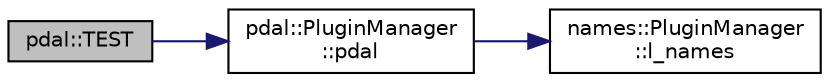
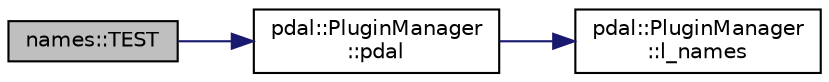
node "pdal::TEST": label "pdal::TEST" -> "names::TEST"
node "names::PluginManager ::l_names": label "names::PluginManager ::l_names" -> "pdal::PluginManager ::l_names"
